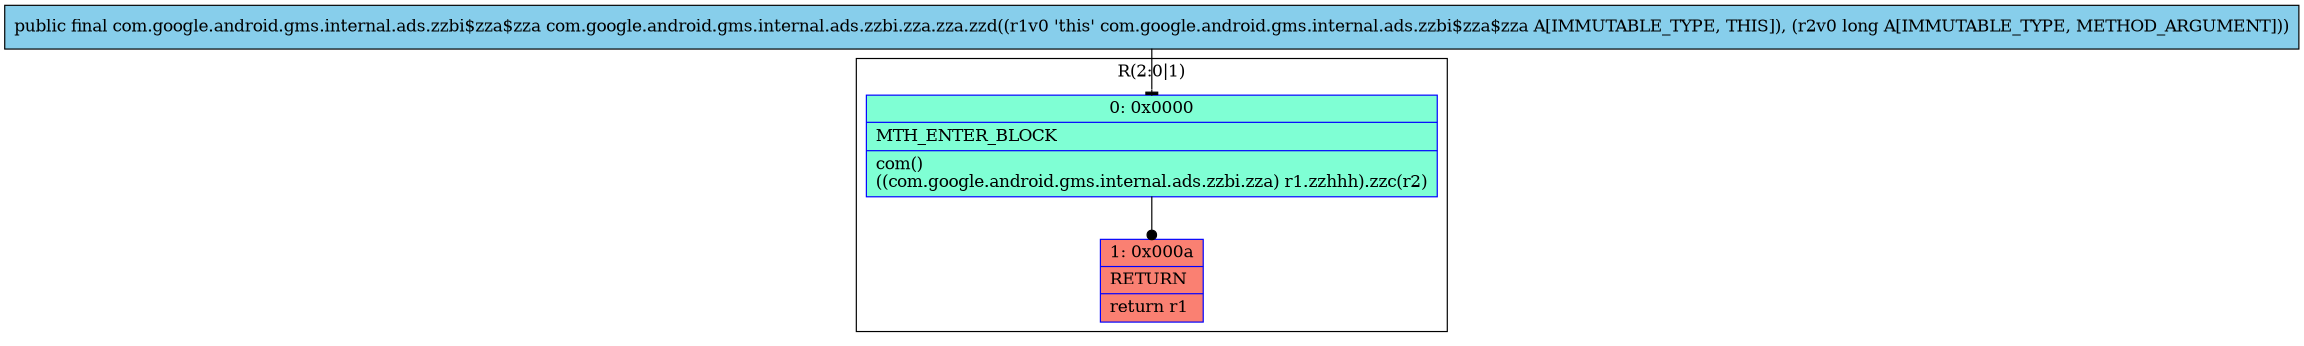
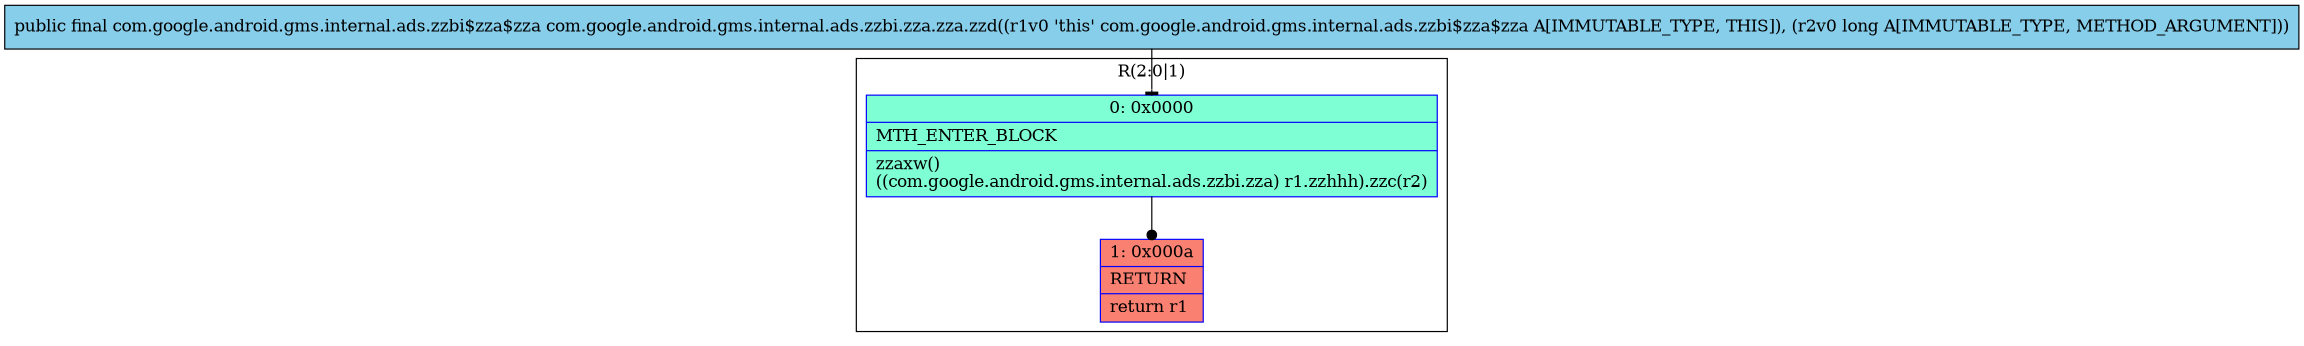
node "0: 0x0000": text "com()" -> "zzaxw()"
